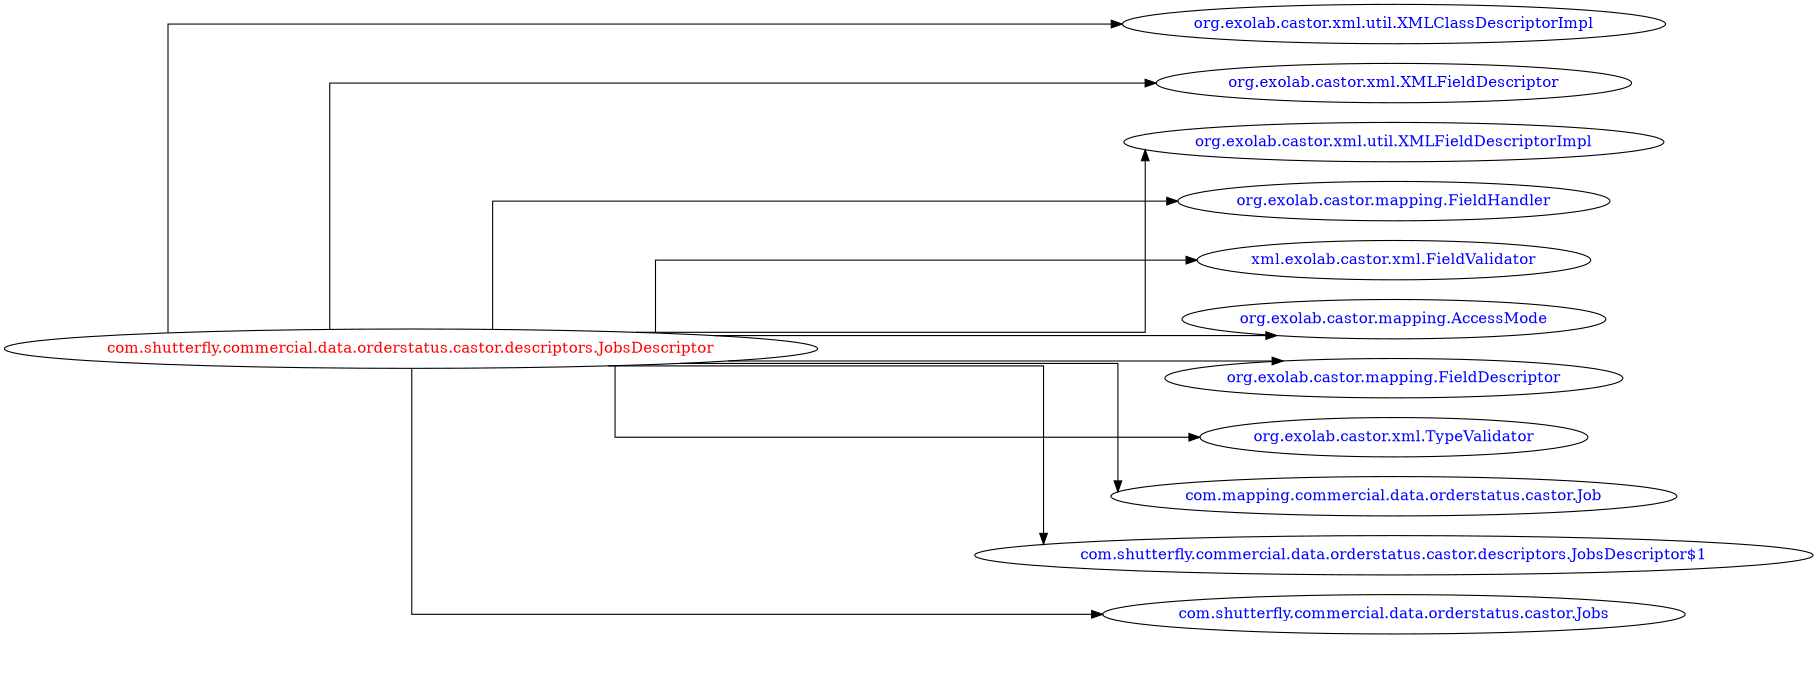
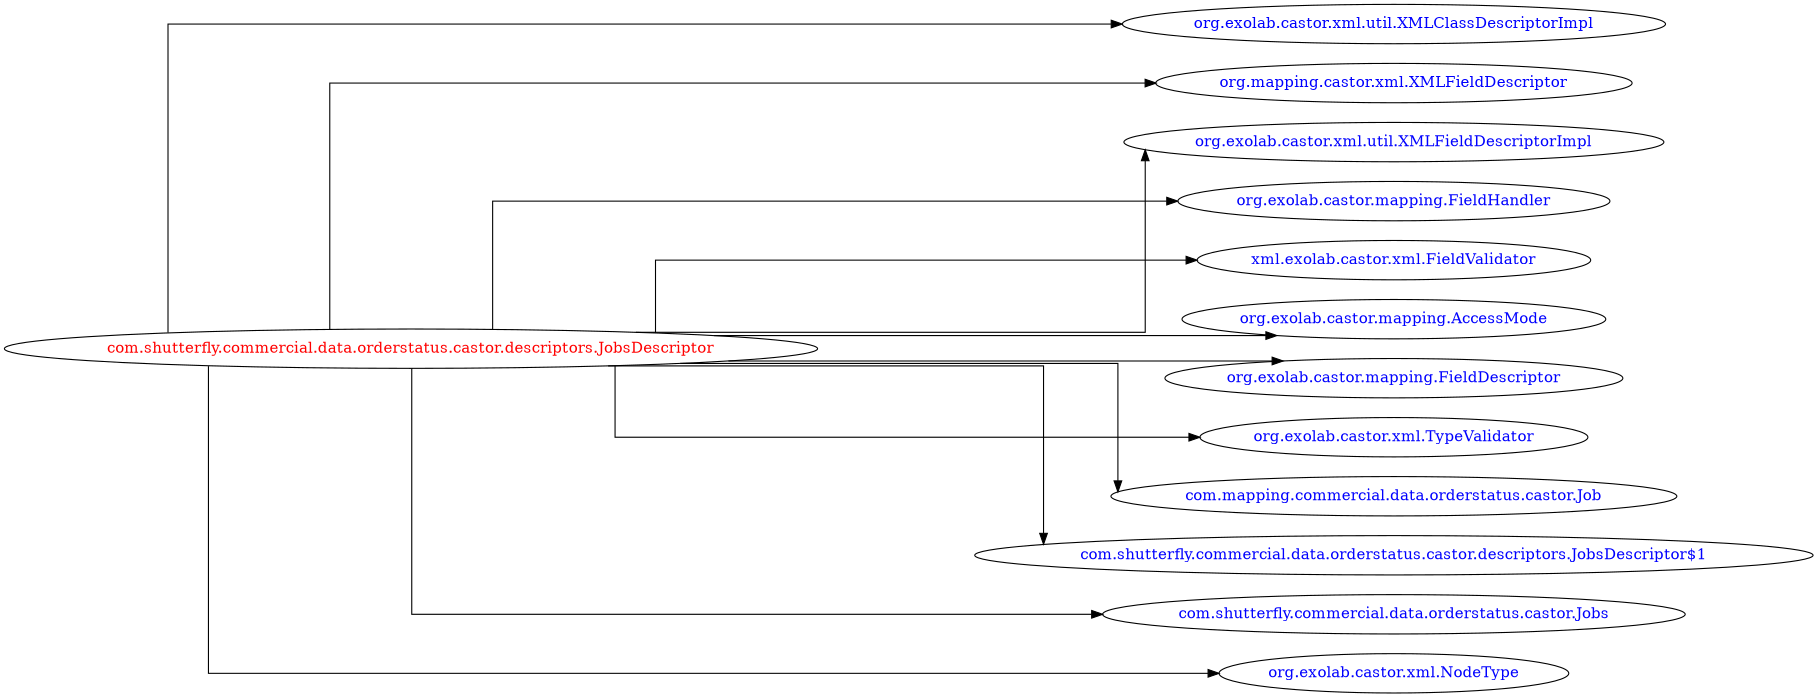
node "org.exolab.castor.xml.XMLFieldDescriptor": label "org.exolab.castor.xml.XMLFieldDescriptor" -> "org.mapping.castor.xml.XMLFieldDescriptor"
node "org.exolab.castor.xml.NodeType": added
